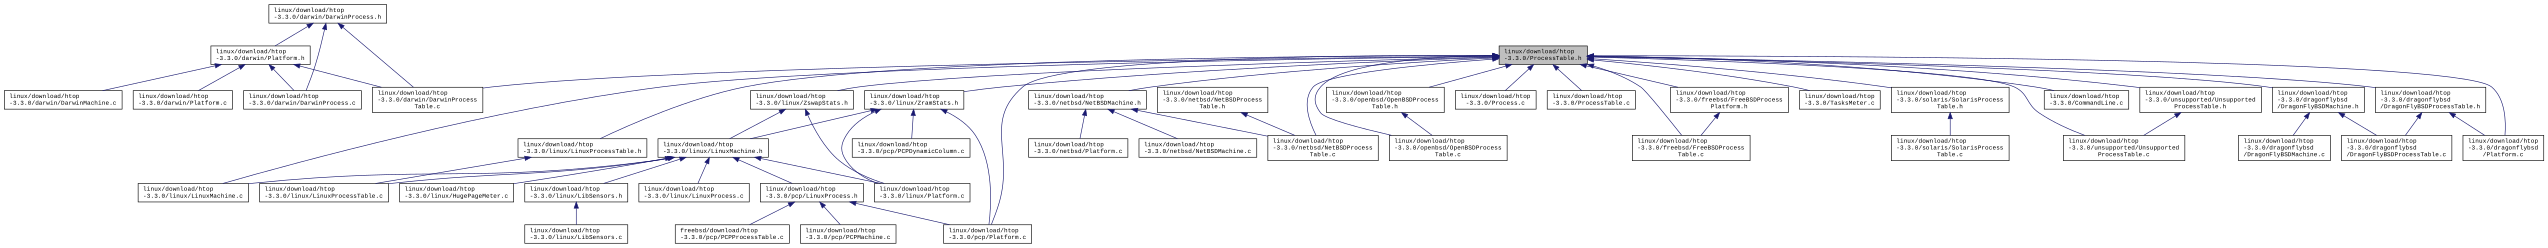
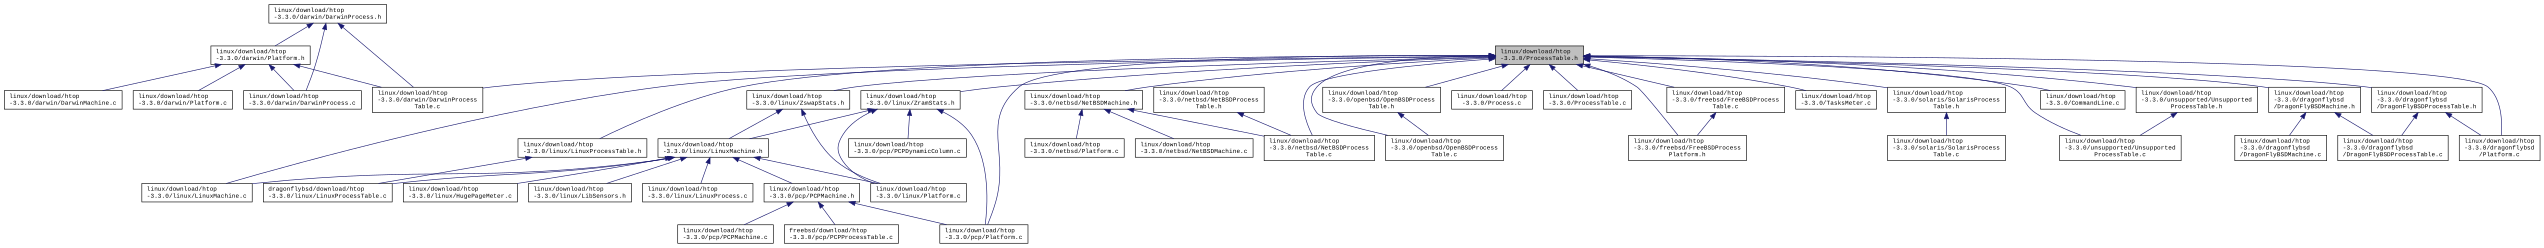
edge "linux/download/htop -3.3.0/freebsd/FreeBSDProcess Table.c" -> "linux/download/htop -3.3.0/freebsd/FreeBSDProcess Platform.h": reversed
node "linux/download/htop -3.3.0/linux/LinuxProcessTable.c": label "linux/download/htop -3.3.0/linux/LinuxProcessTable.c" -> "dragonflybsd/download/htop -3.3.0/linux/LinuxProcessTable.c"
node "linux/download/htop -3.3.0/pcp/LinuxProcess.h": label "linux/download/htop -3.3.0/pcp/LinuxProcess.h" -> "linux/download/htop -3.3.0/pcp/PCPMachine.h"
node "linux/download/htop -3.3.0/linux/LibSensors.c": removed
